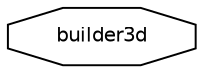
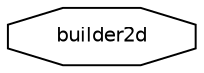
node "builder3d": label "builder3d" -> "builder2d"
